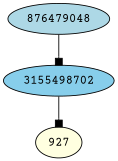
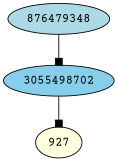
node "876479048": label "876479048" -> "876479348"
node "3155498702": label "3155498702" -> "3055498702"
